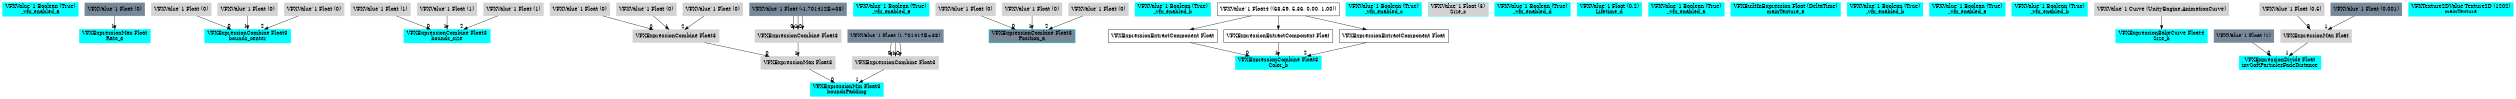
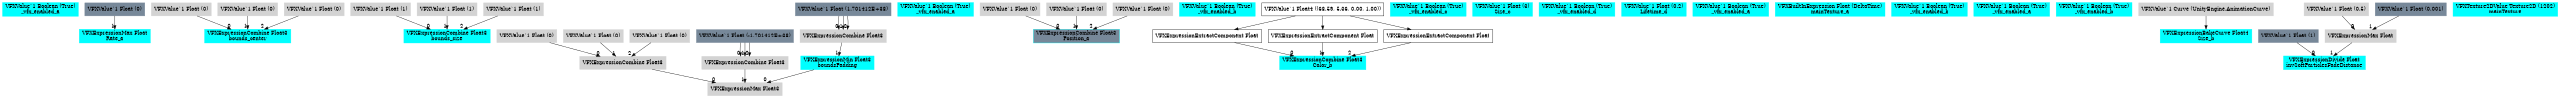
node "VFXValue`1 Float (3) Size_c": fillcolor lightgray -> cyan
edge "VFXExpressionMax Float3" -> "VFXExpressionMin Float3 boundsPadding": reversed
